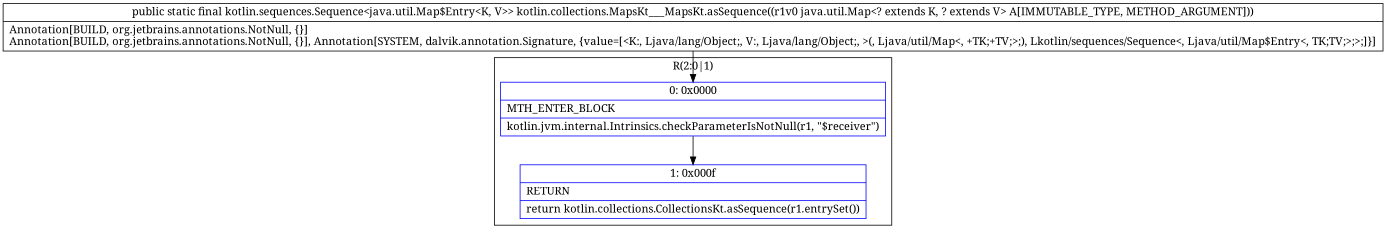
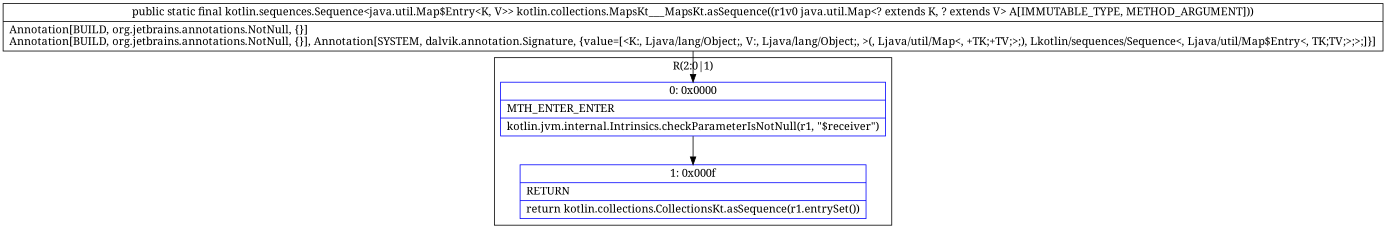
node "0: 0x0000": text "MTH_ENTER_BLOCK" -> "MTH_ENTER_ENTER"
